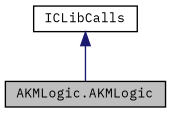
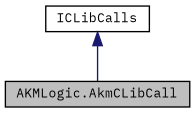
node "AKMLogic.AKMLogic": label "AKMLogic.AKMLogic" -> "AKMLogic.AkmCLibCall"
